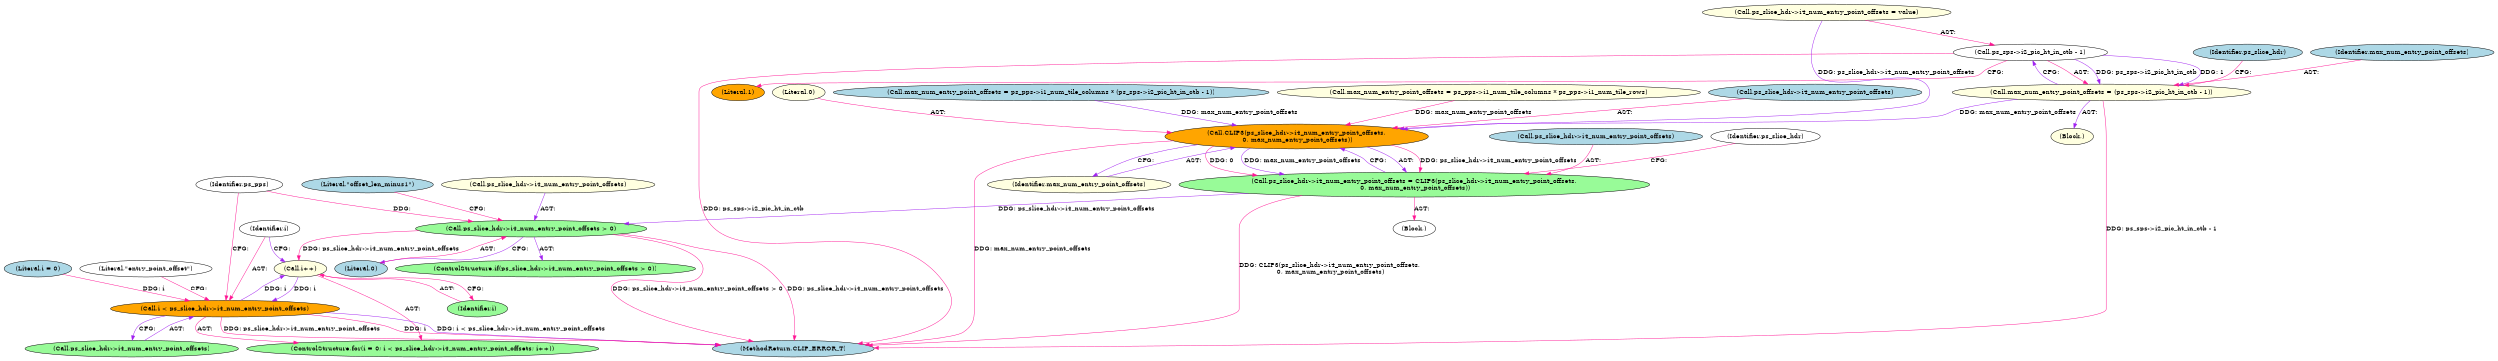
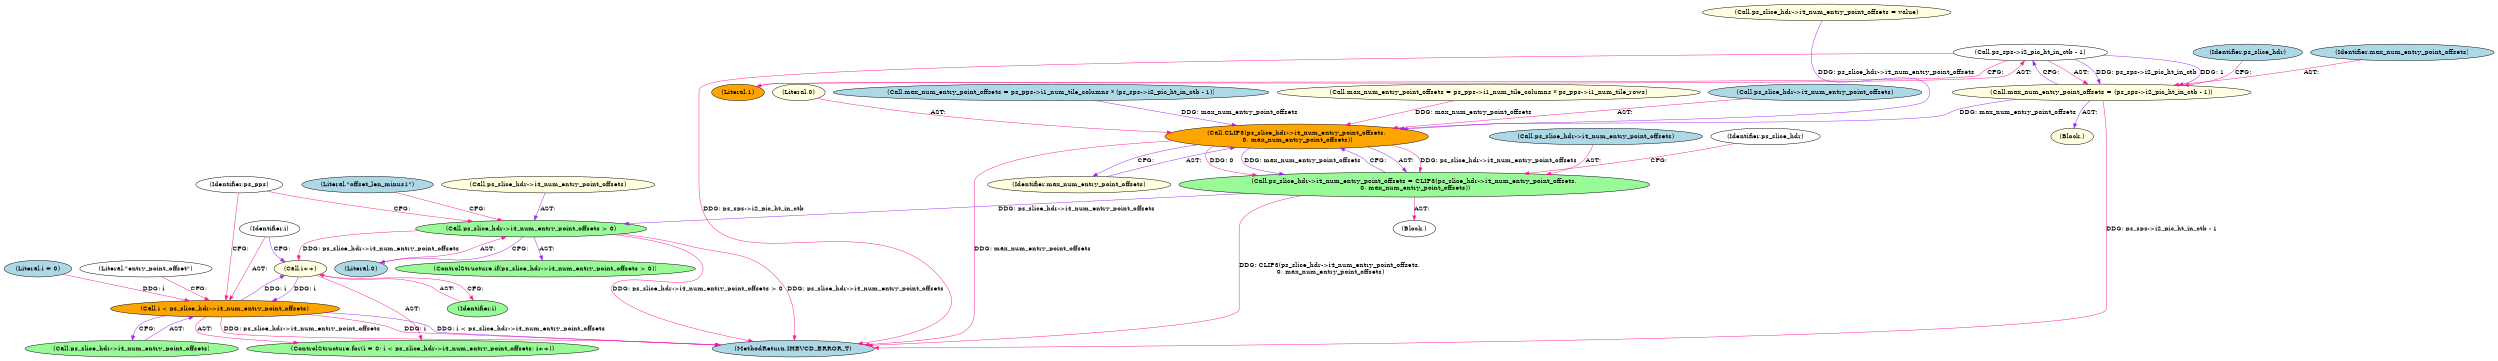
edge "(Call,ps_slice_hdr->i4_num_entry_point_offsets = value)" -> "(Call,ps_sps->i2_pic_ht_in_ctb - 1)": now "(Literal,1)" -> "(Call,ps_sps->i2_pic_ht_in_ctb - 1)"
edge "(Identifier,ps_pps)" -> "(Call,ps_slice_hdr->i4_num_entry_point_offsets > 0)": label "DDG: " -> "CFG: "
node "(MethodReturn,CLIP_ERROR_T)": label "(MethodReturn,CLIP_ERROR_T)" -> "(MethodReturn,IHEVCD_ERROR_T)"
